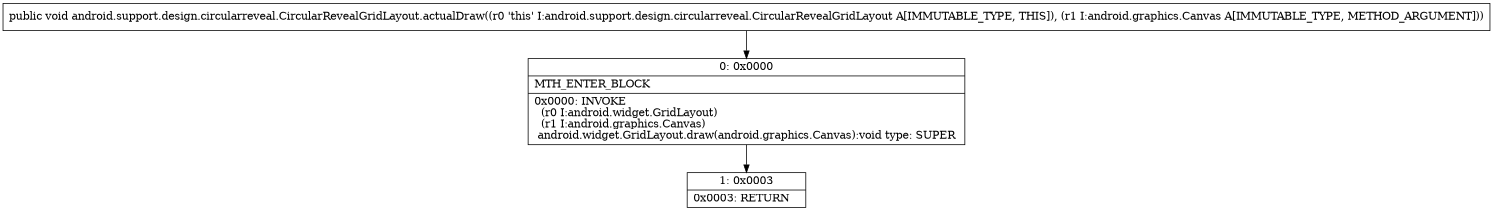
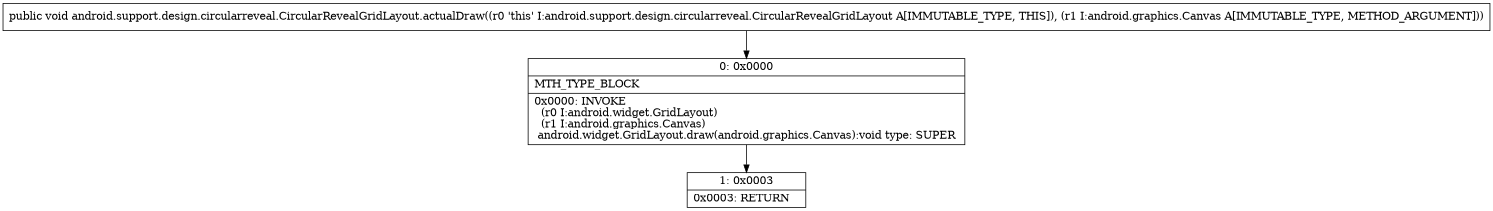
node "0: 0x0000": text "MTH_ENTER_BLOCK" -> "MTH_TYPE_BLOCK"
